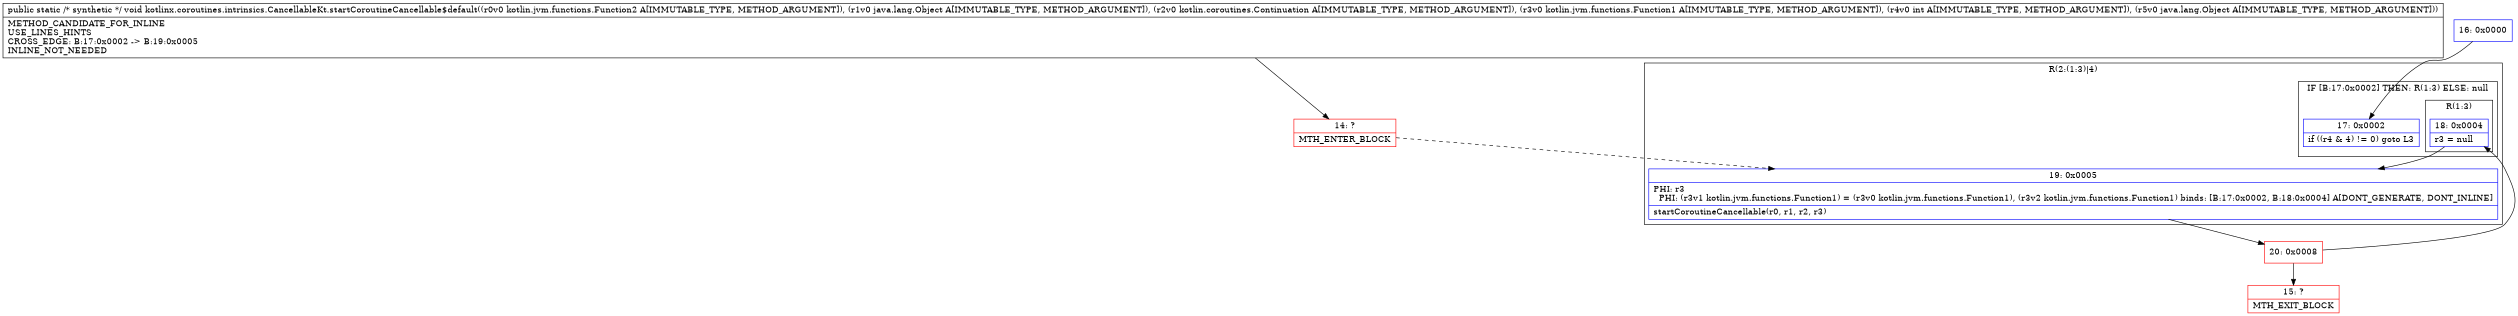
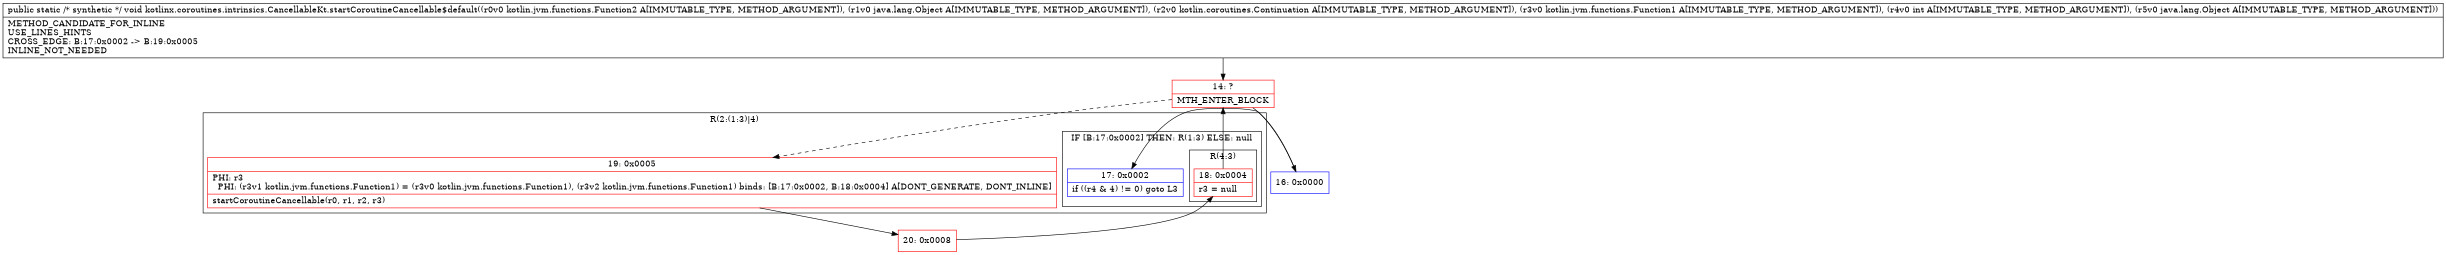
cluster "R(1:3)": label "R(1:3)" -> "R(4:3)"
node "18: 0x0004": color blue -> red
edge "14: ?" -> "16: 0x0000": added
edge "18: 0x0004" -> "19: 0x0005": now "18: 0x0004" -> "14: ?"
node "19: 0x0005": color blue -> red
node "15: ?": removed
